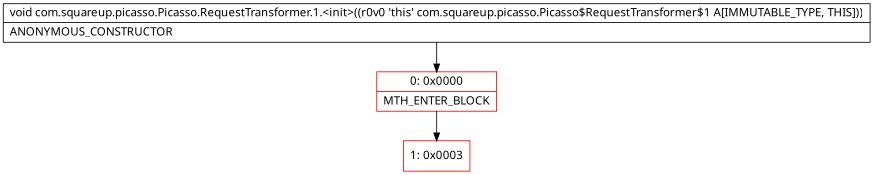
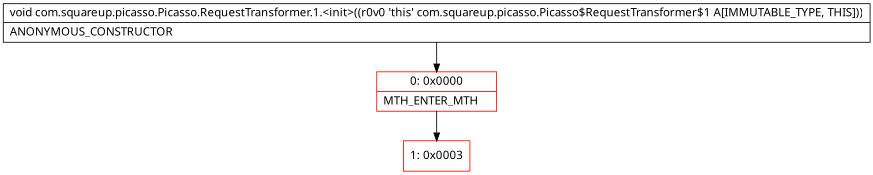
node "0: 0x0000": text "MTH_ENTER_BLOCK" -> "MTH_ENTER_MTH"
